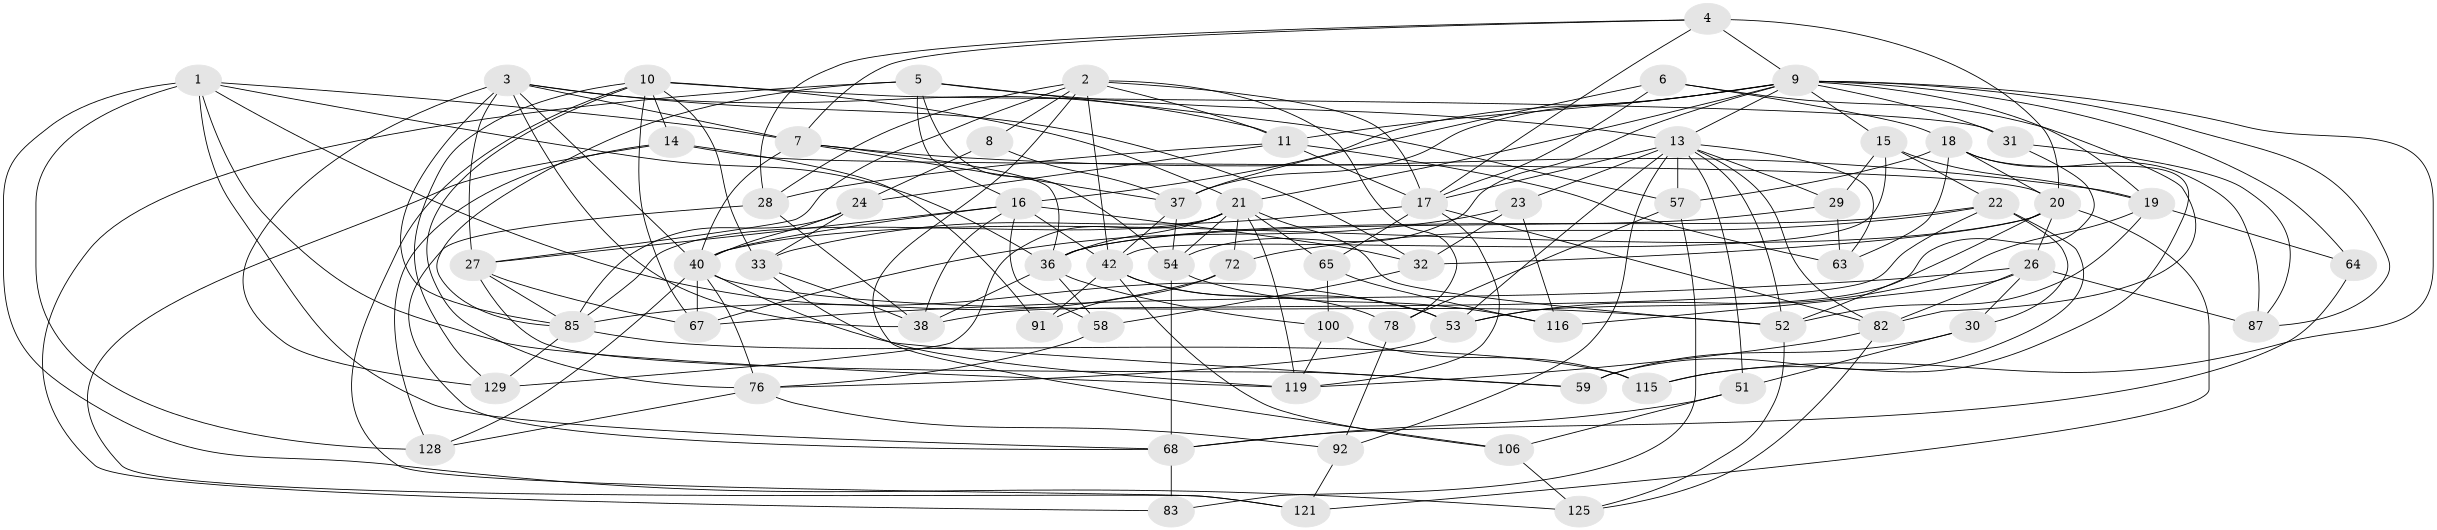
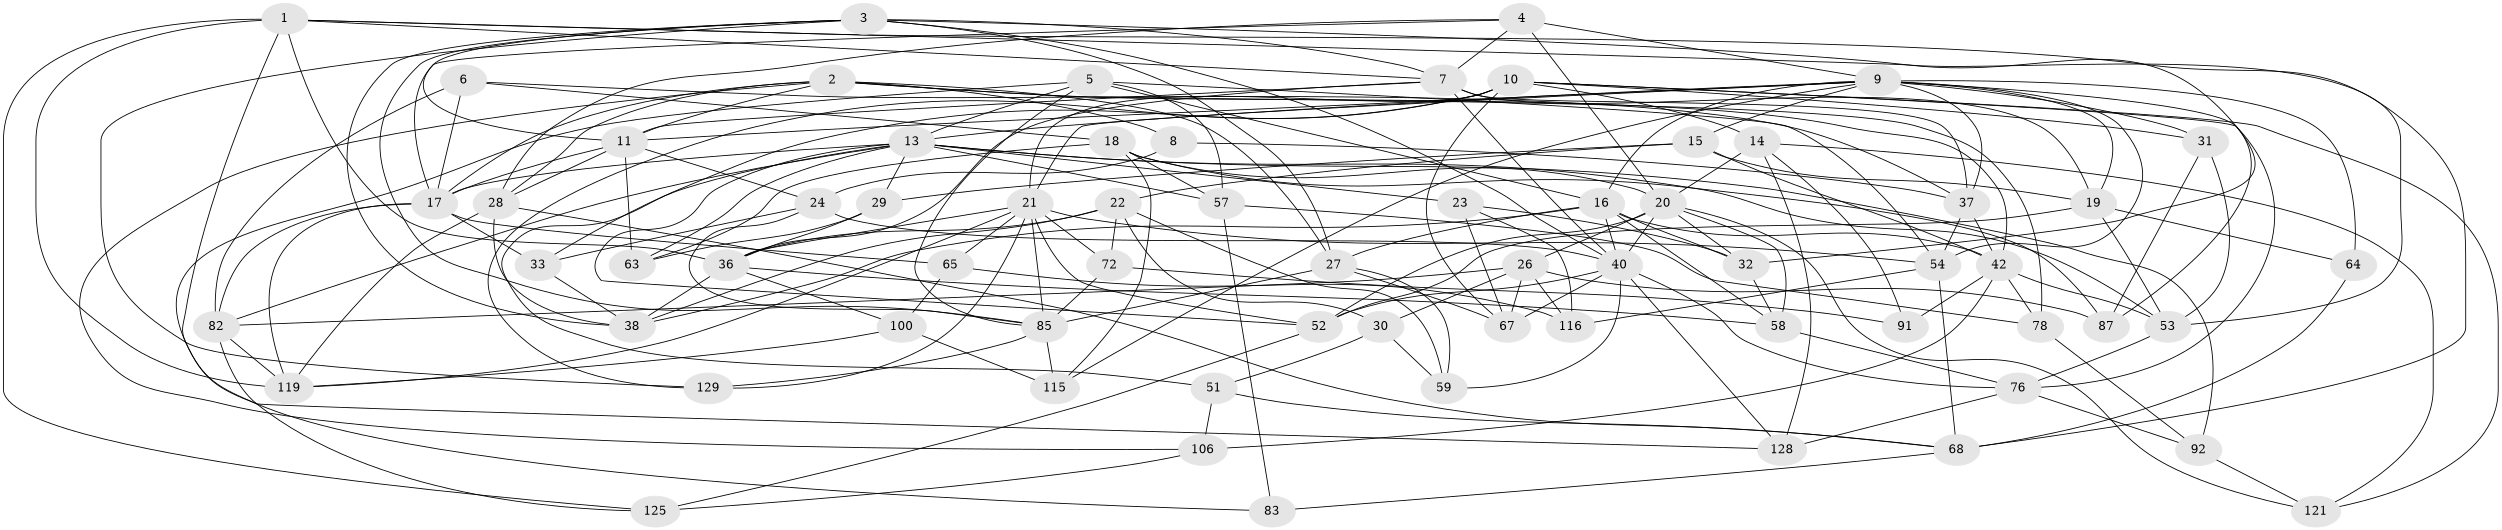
edge "7" -- "11": added
edge "20" -- "58": added
edge "33" -- "119": now "28" -- "119"
